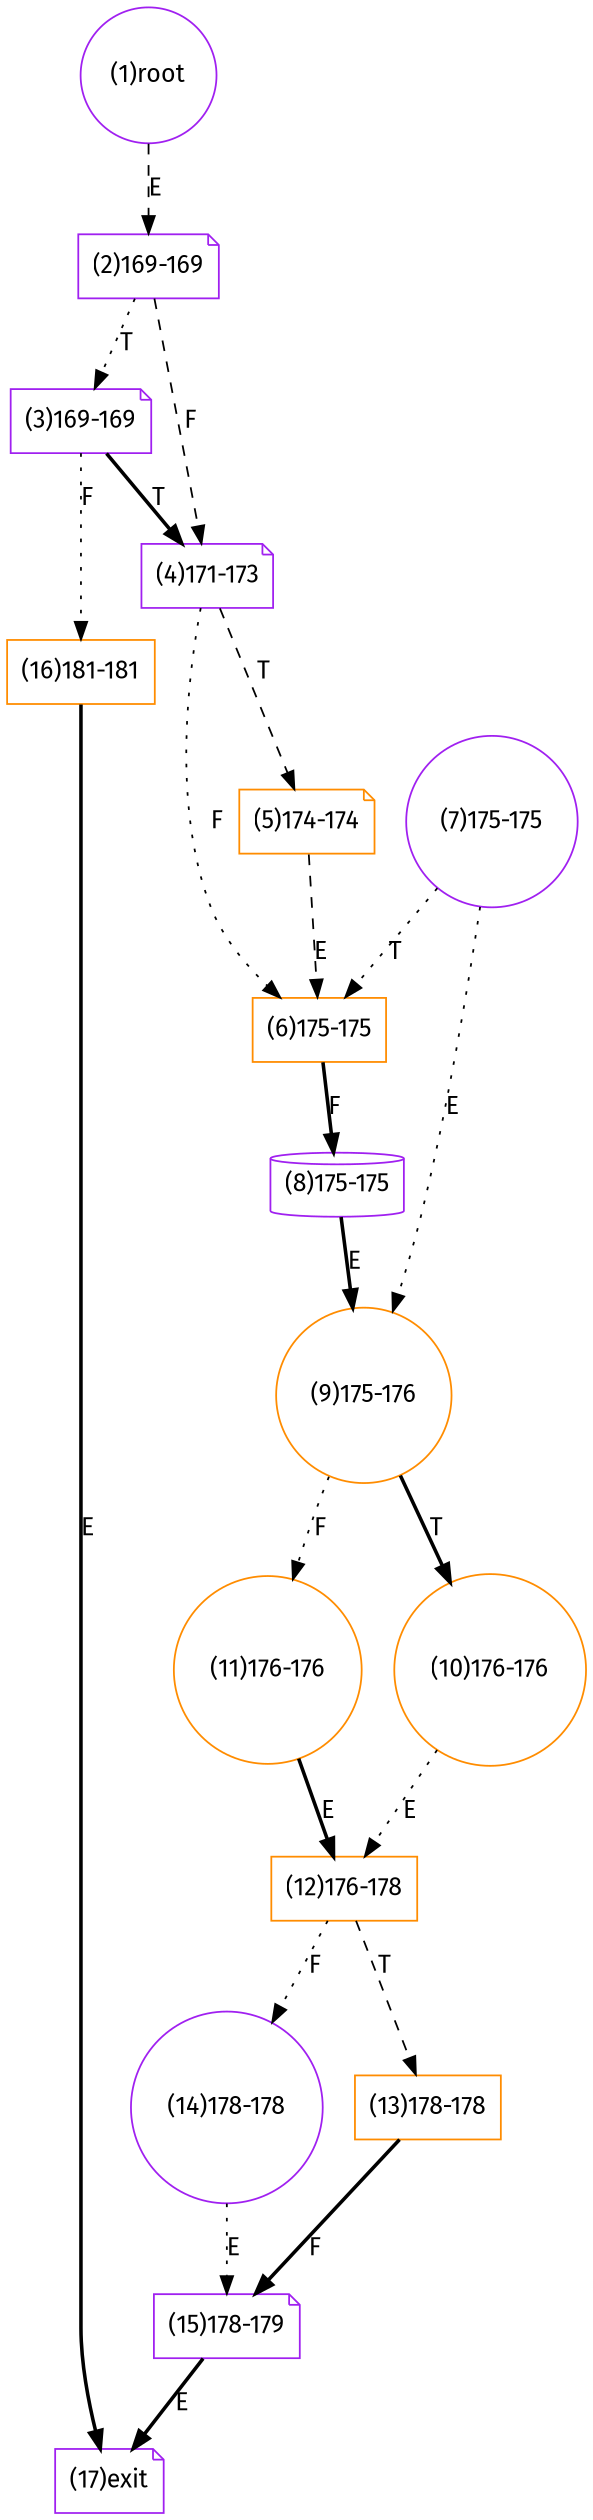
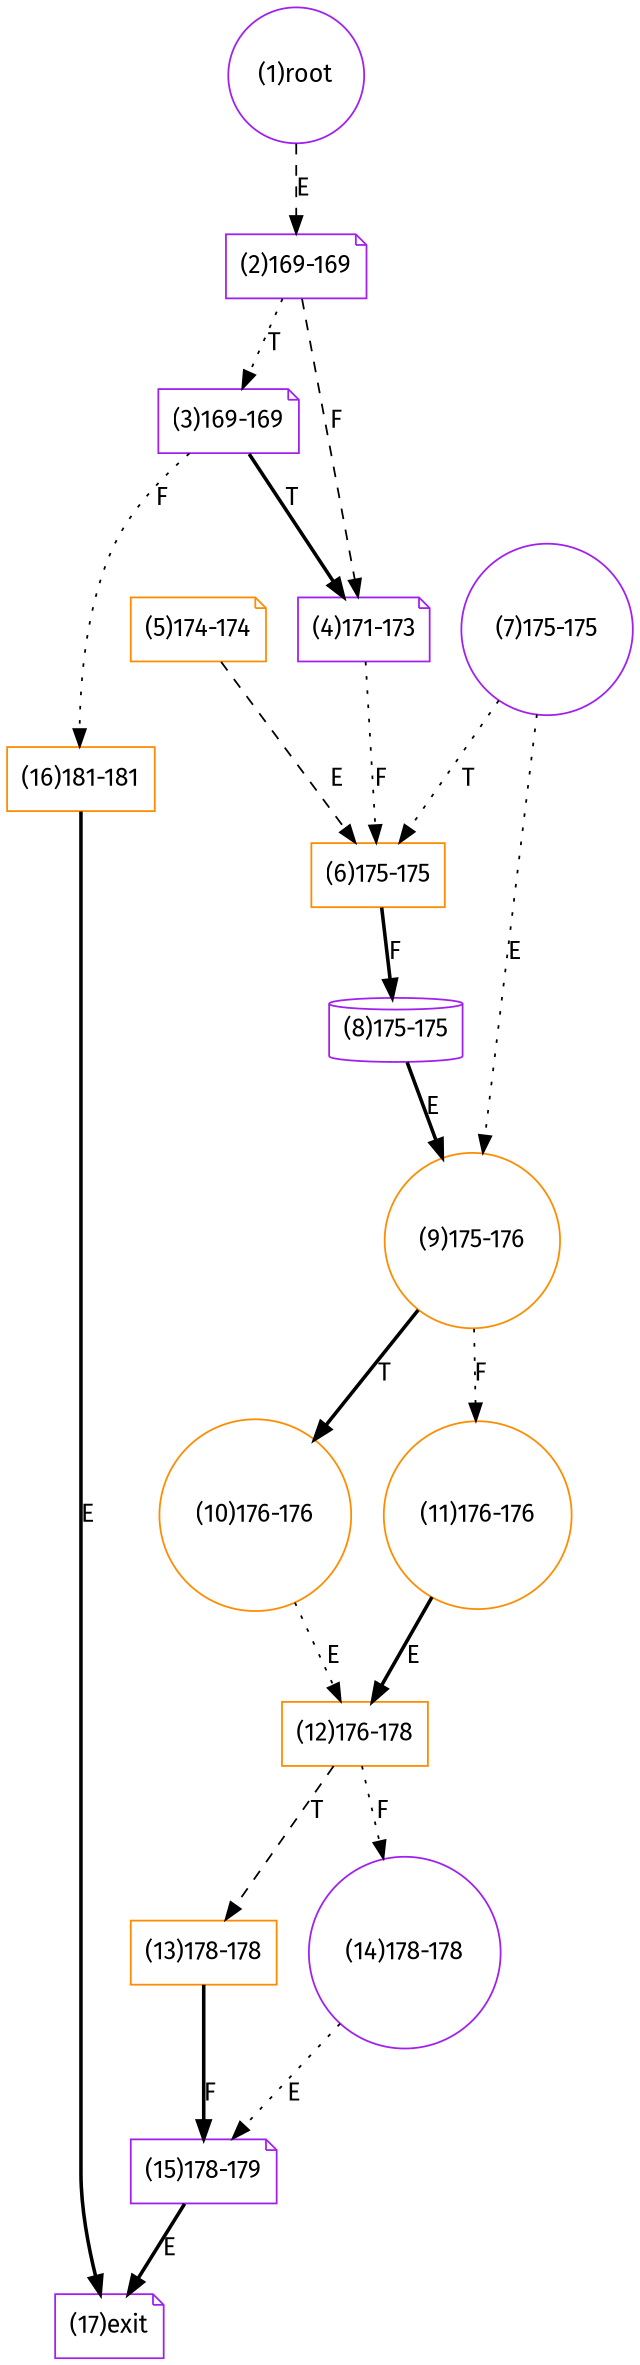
edge "(4)171-173" -> "(5)174-174": removed, label "T"
